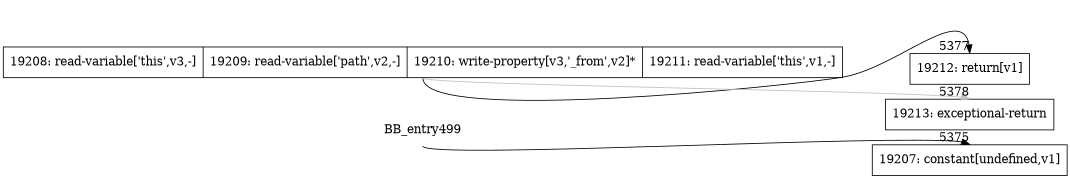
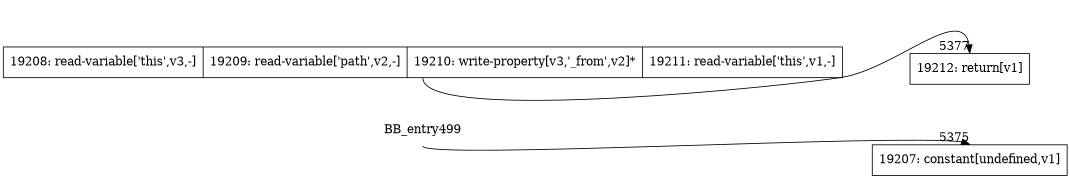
node "19213: exceptional-return": removed
